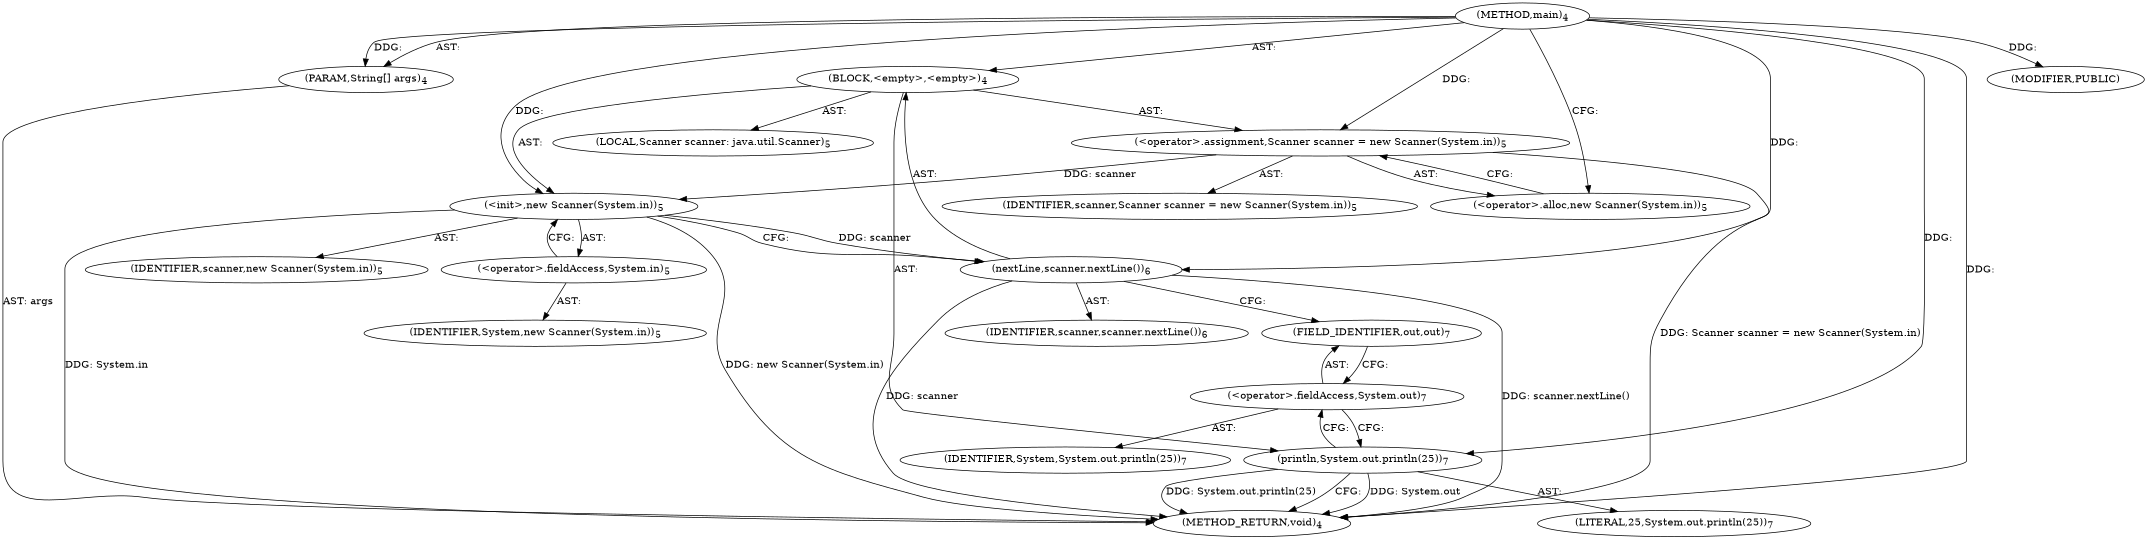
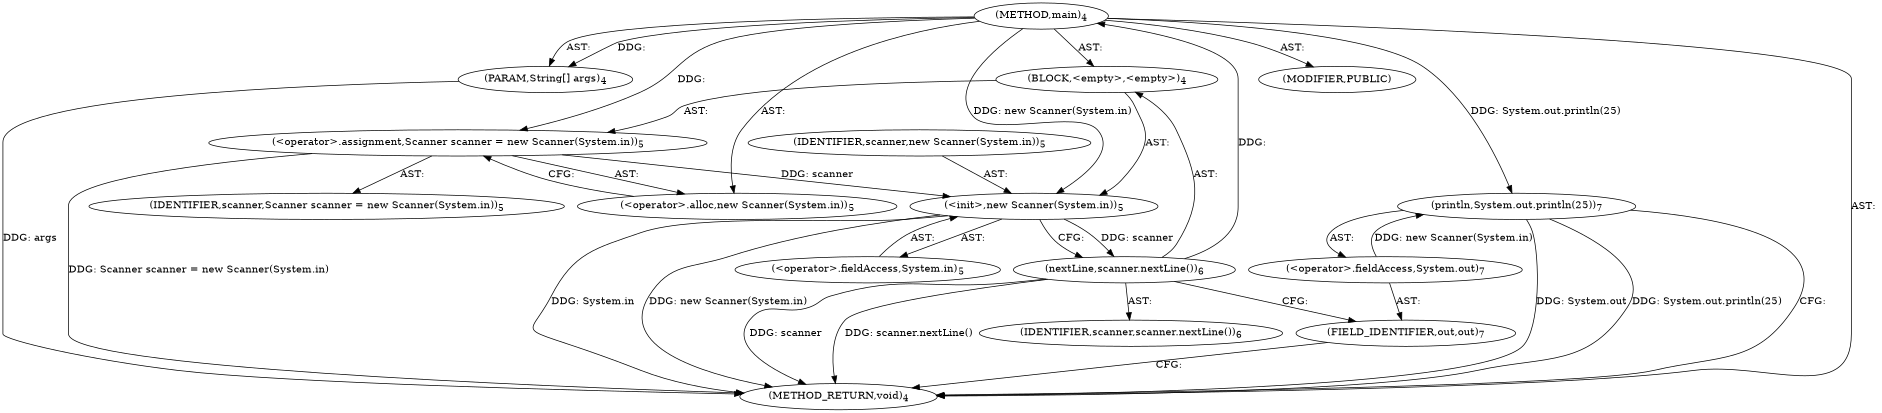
edge "(METHOD,main)" -> "(MODIFIER,PUBLIC)": label "DDG: " -> "AST: "
edge "(METHOD,main)" -> "(<init>,new Scanner(System.in))": label "DDG: " -> "DDG: new Scanner(System.in)"
edge "(METHOD,main)" -> "(<operator>.alloc,new Scanner(System.in))": label "CFG: " -> "AST: "
node "(LOCAL,Scanner scanner: java.util.Scanner)": removed
edge "(<init>,new Scanner(System.in))" -> "(IDENTIFIER,scanner,new Scanner(System.in))": reversed
edge "(<operator>.fieldAccess,System.in)" -> "(<init>,new Scanner(System.in))": label "CFG: " -> "AST: "
edge "(METHOD,main)" -> "(println,System.out.println(25))": label "DDG: " -> "DDG: System.out.println(25)"
edge "(METHOD,main)" -> "(nextLine,scanner.nextLine())": reversed
edge "(METHOD,main)" -> "(METHOD_RETURN,void)": label "DDG: " -> "AST: "
edge "(PARAM,String[] args)" -> "(METHOD_RETURN,void)": label "AST: args" -> "DDG: args"
node "(IDENTIFIER,System,new Scanner(System.in))": removed
edge "(FIELD_IDENTIFIER,out,out)" -> "(<operator>.fieldAccess,System.out)": now "(FIELD_IDENTIFIER,out,out)" -> "(METHOD_RETURN,void)"
edge "(BLOCK,<empty>,<empty>)" -> "(println,System.out.println(25))": removed, label "AST:"
edge "(println,System.out.println(25))" -> "(<operator>.fieldAccess,System.out)": label "CFG: " -> "AST: "
edge "(<operator>.fieldAccess,System.out)" -> "(println,System.out.println(25))": label "CFG: " -> "DDG: new Scanner(System.in)"
node "(IDENTIFIER,System,System.out.println(25))": removed
node "(LITERAL,25,System.out.println(25))": removed
